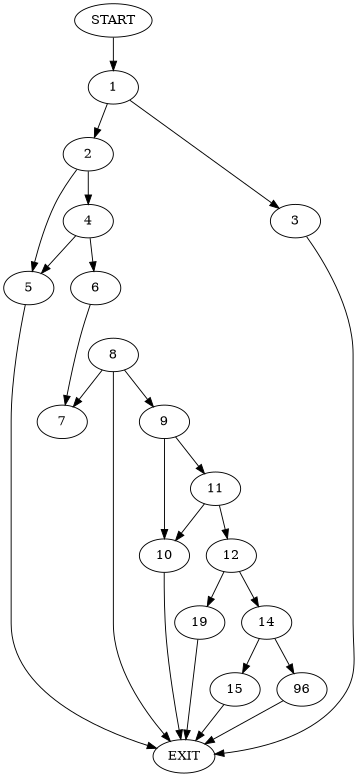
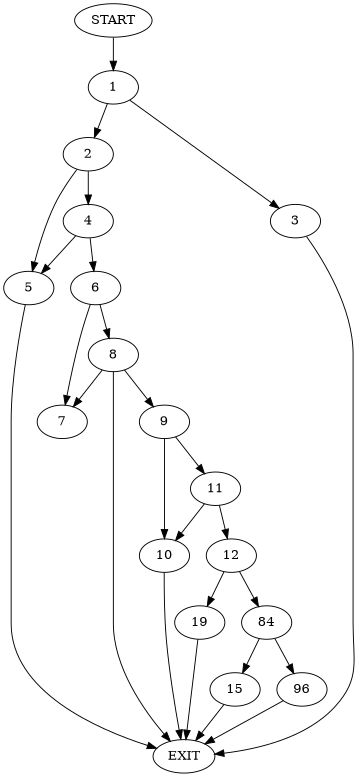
edge "6" -> "8": added
node "14": label "14" -> "84"
